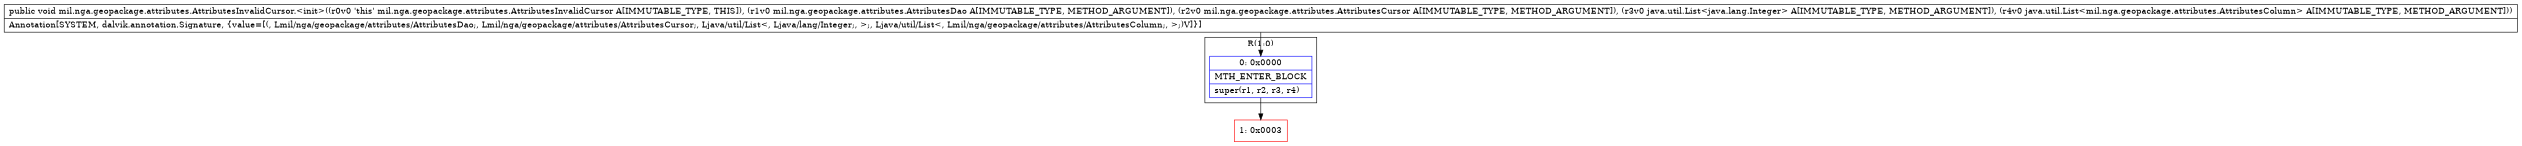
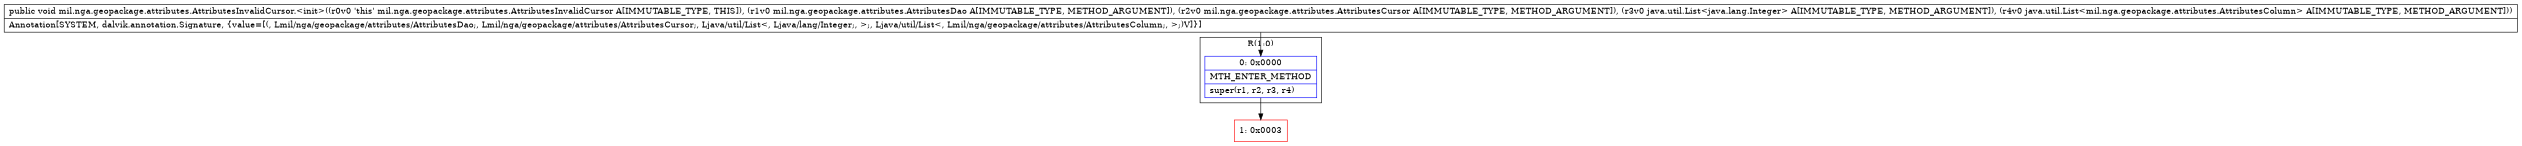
node "0: 0x0000": text "MTH_ENTER_BLOCK" -> "MTH_ENTER_METHOD"
